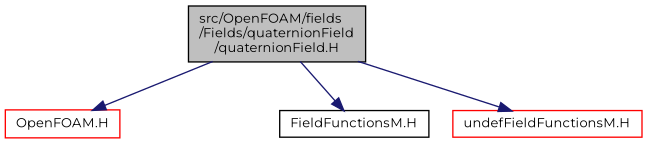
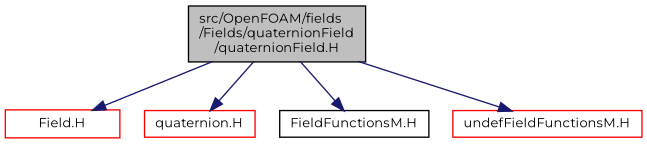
node "OpenFOAM.H": label "OpenFOAM.H" -> "Field.H"
node "quaternion.H": added
